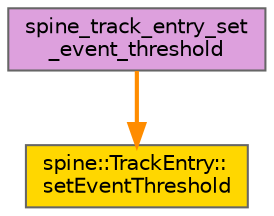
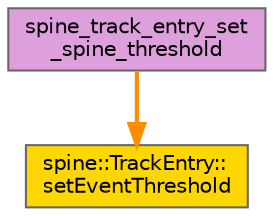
node "spine_track_entry_set _event_threshold": label "spine_track_entry_set _event_threshold" -> "spine_track_entry_set _spine_threshold"
